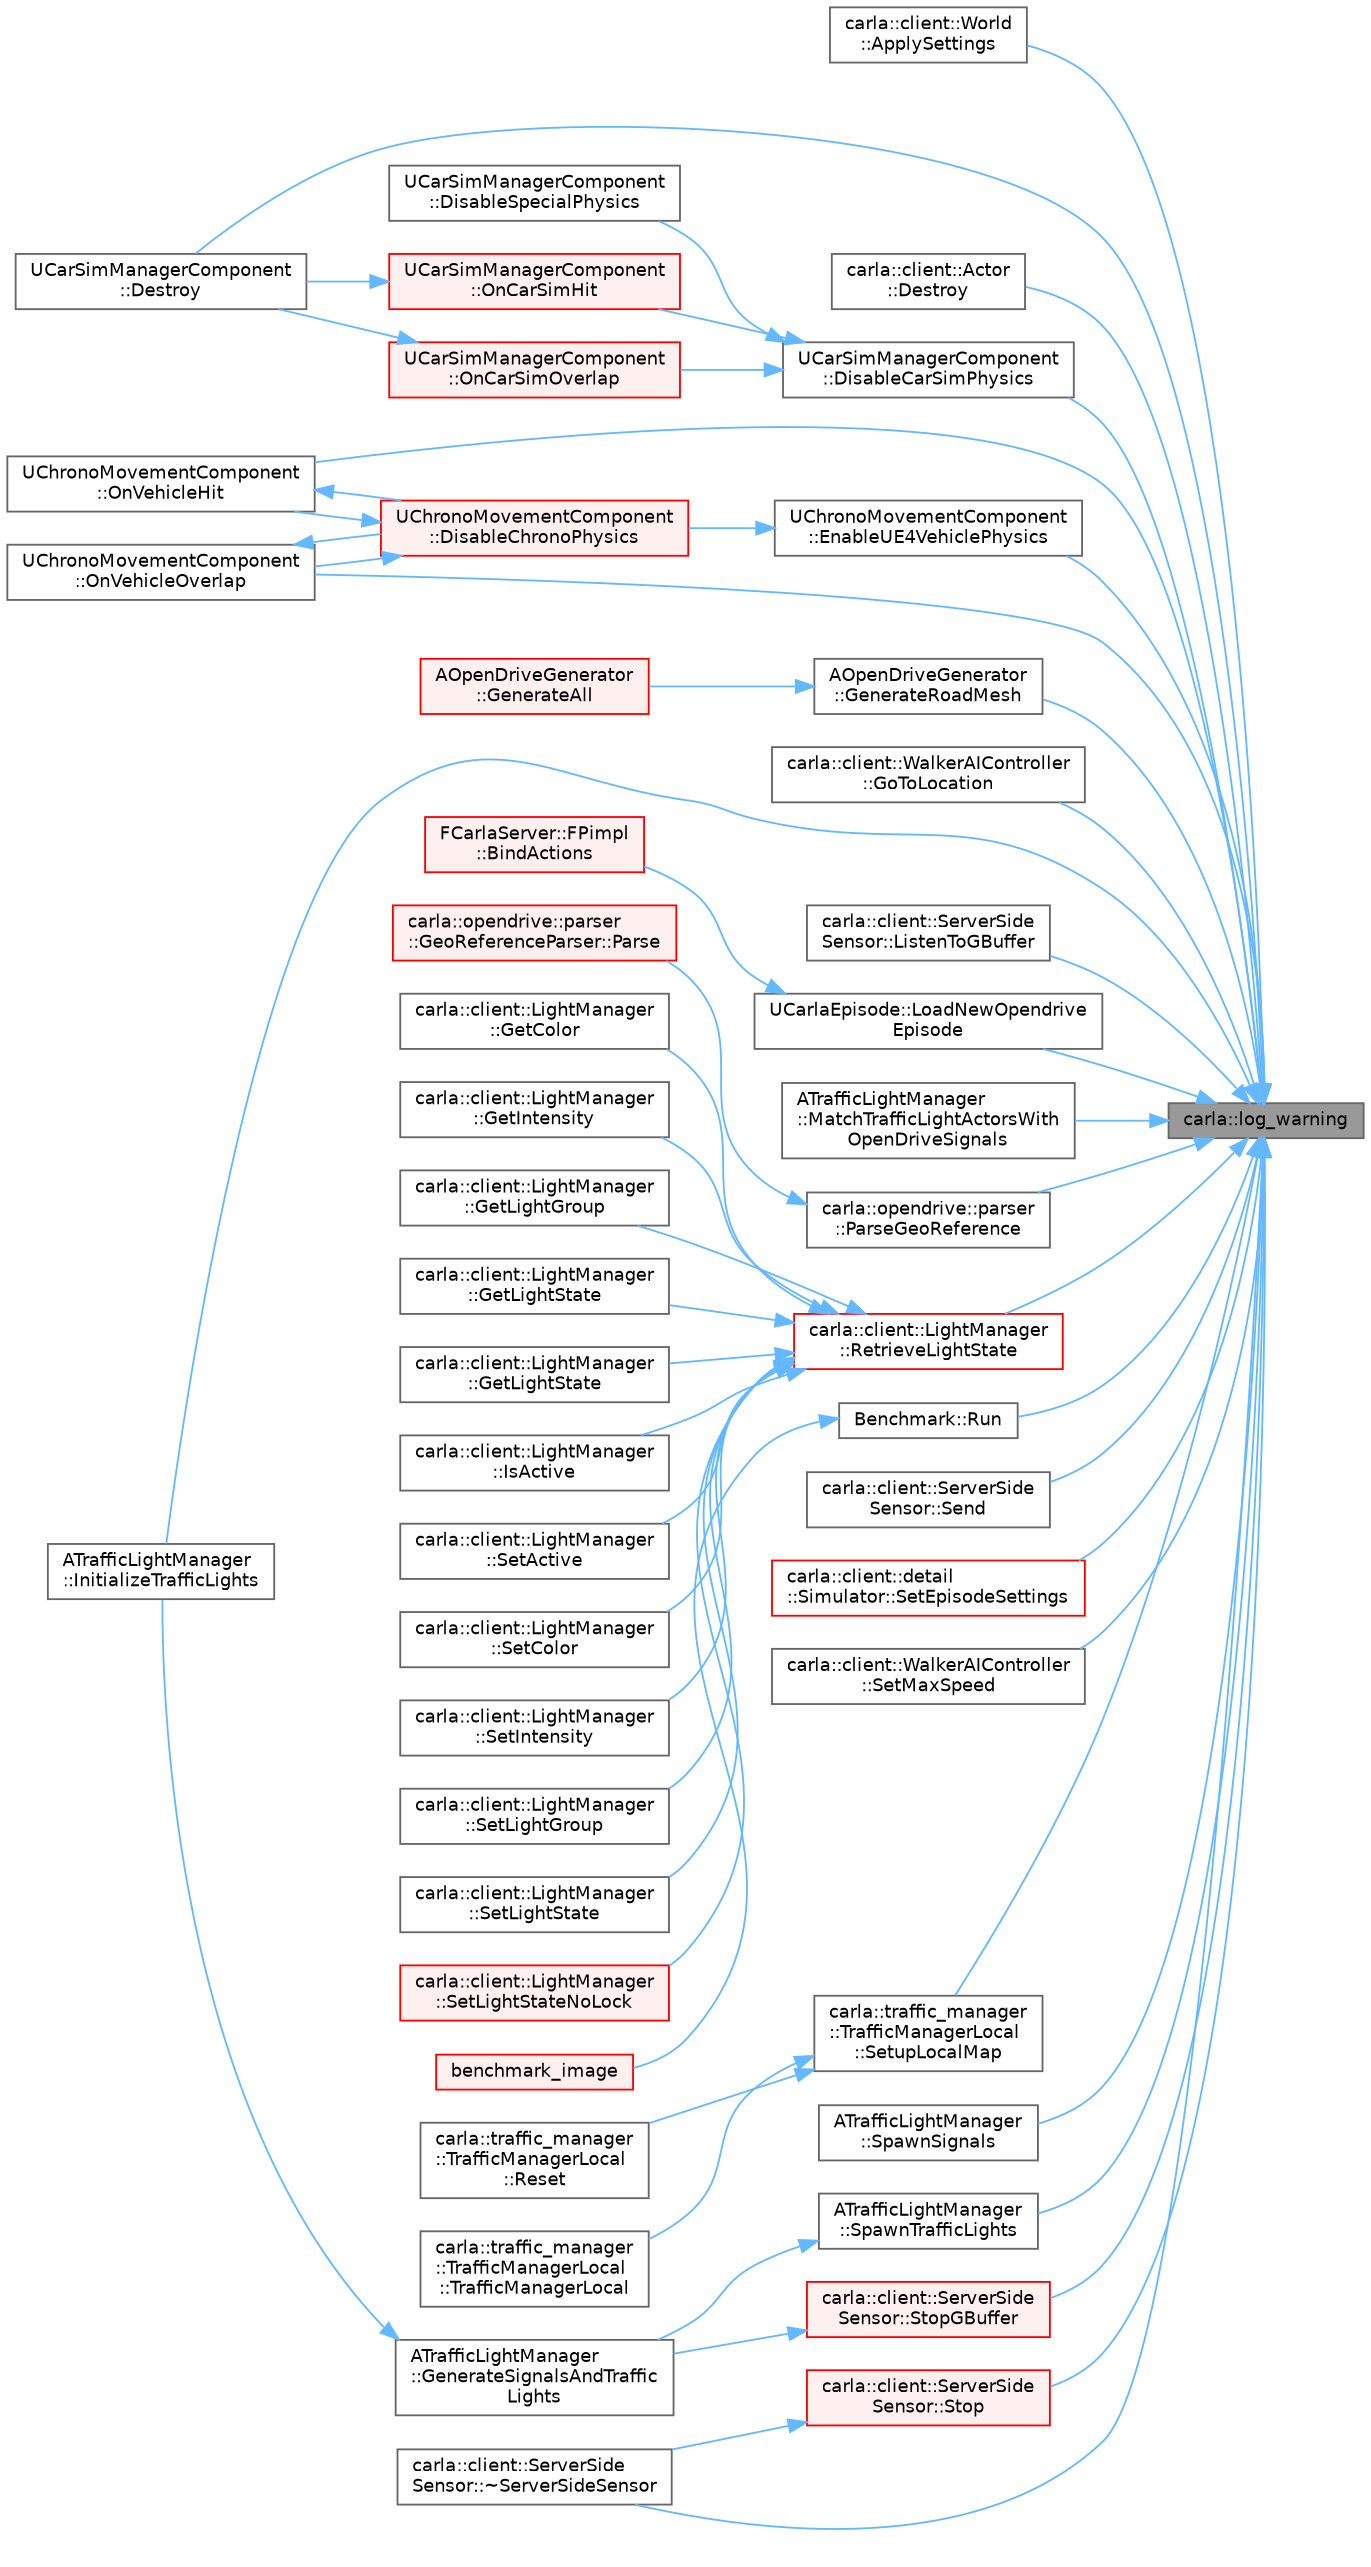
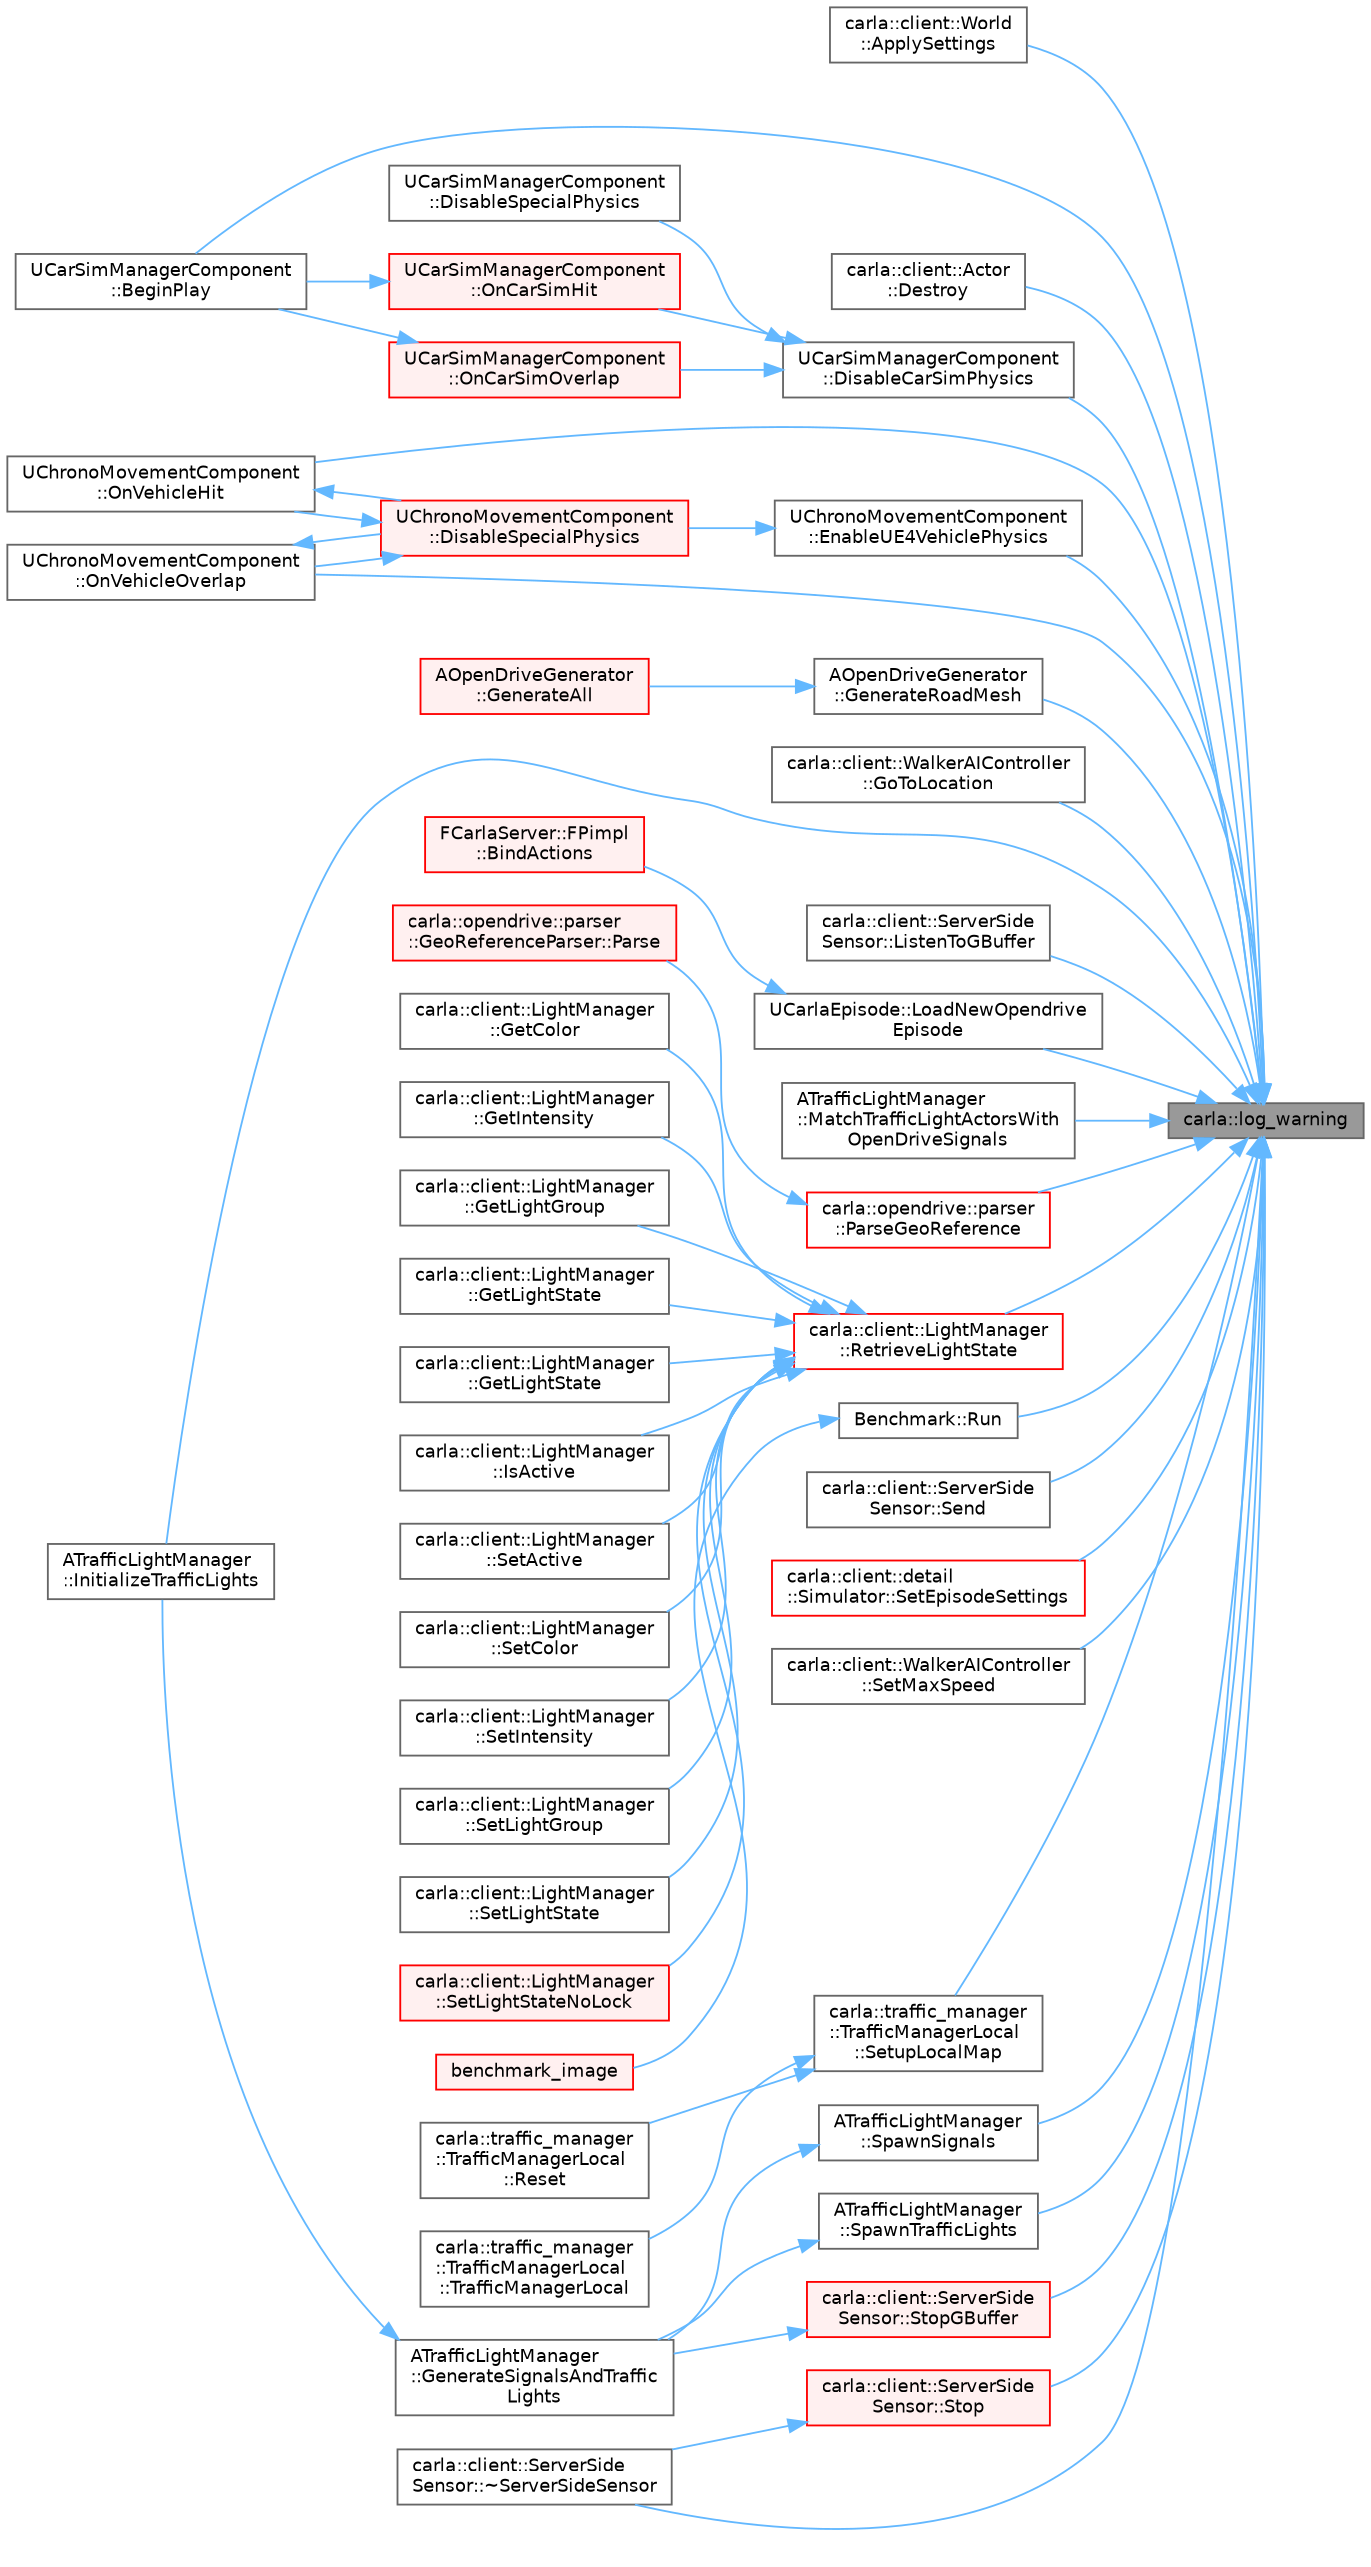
node "UCarSimManagerComponent ::Destroy": label "UCarSimManagerComponent ::Destroy" -> "UCarSimManagerComponent ::BeginPlay"
node "UChronoMovementComponent ::DisableChronoPhysics": label "UChronoMovementComponent ::DisableChronoPhysics" -> "UChronoMovementComponent ::DisableSpecialPhysics"
node "carla::opendrive::parser ::ParseGeoReference": color grey40 -> red
edge "ATrafficLightManager ::GenerateSignalsAndTraffic Lights" -> "ATrafficLightManager ::SpawnSignals": added
